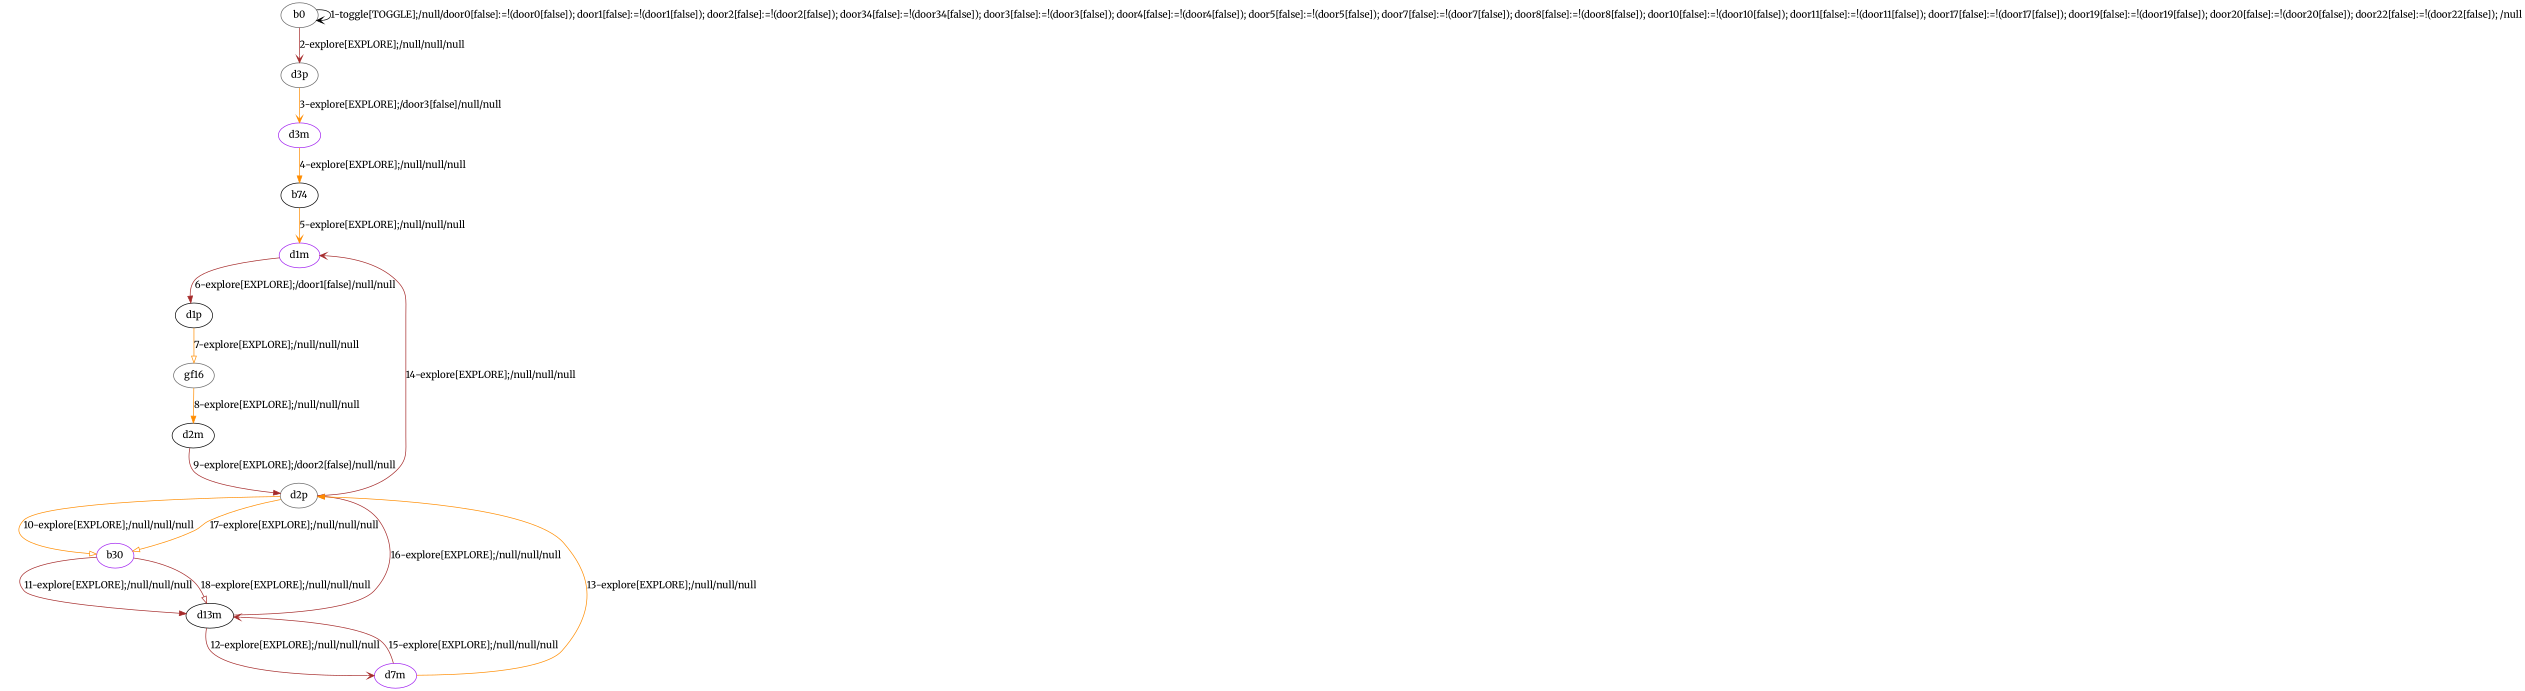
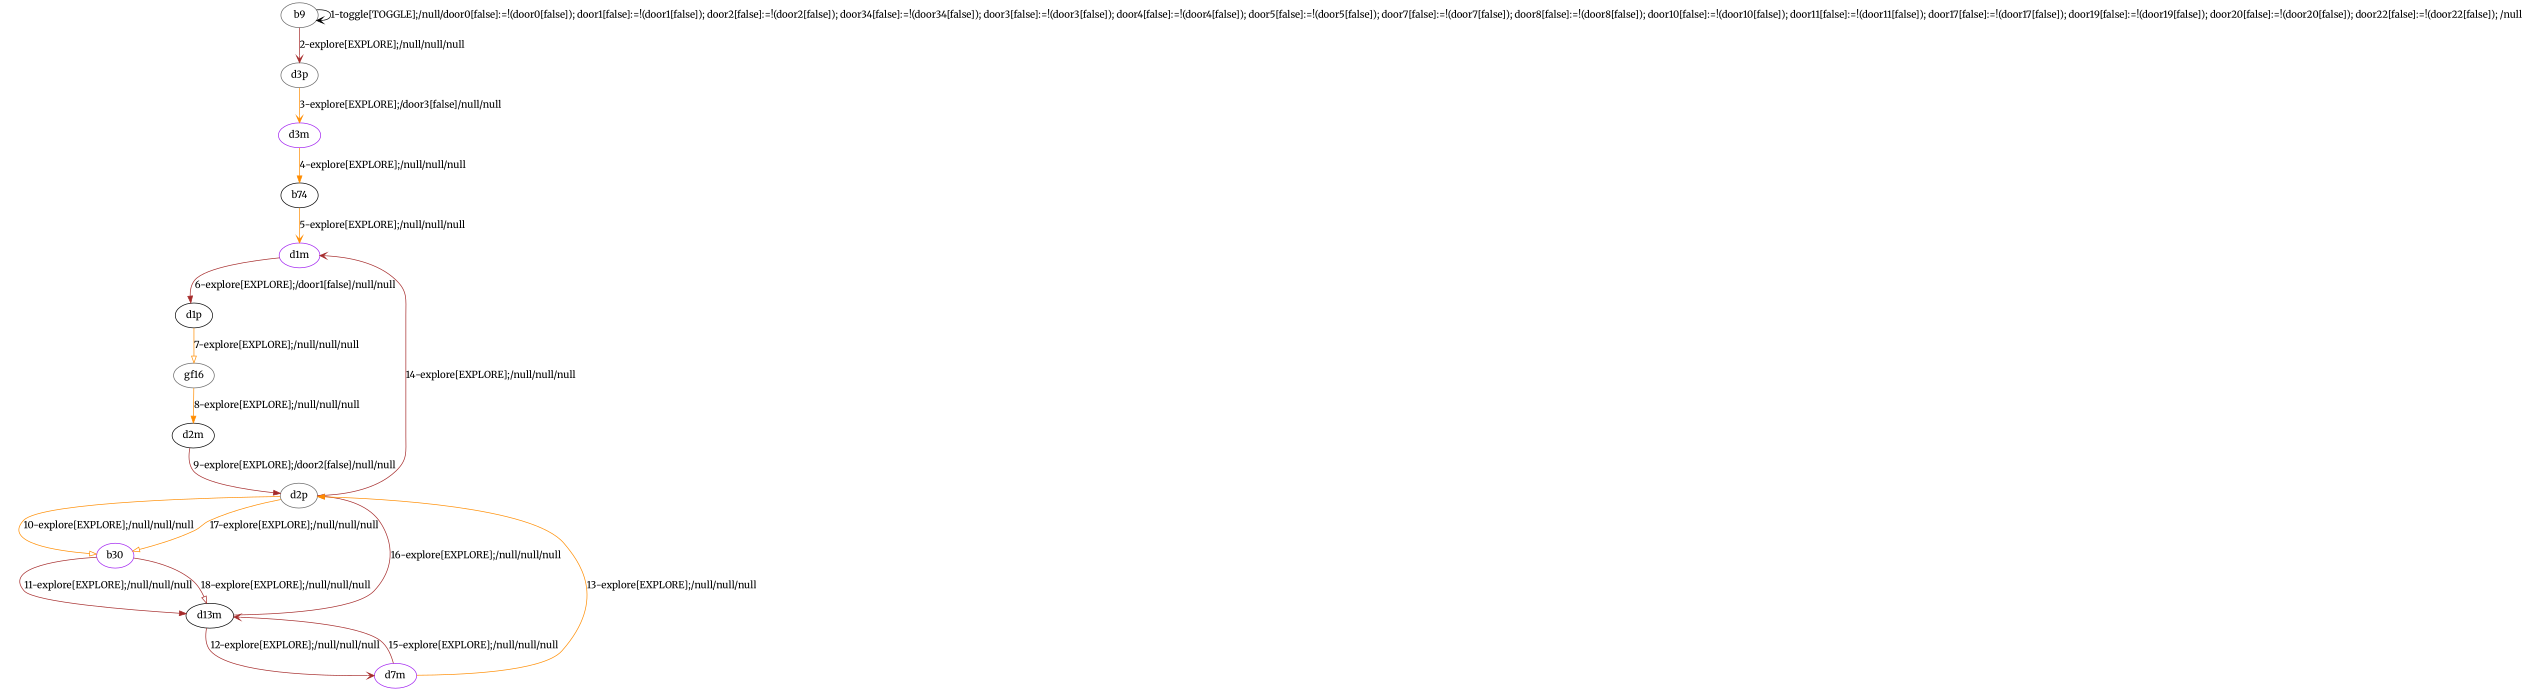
node "b0": label "b0" -> "b9"
